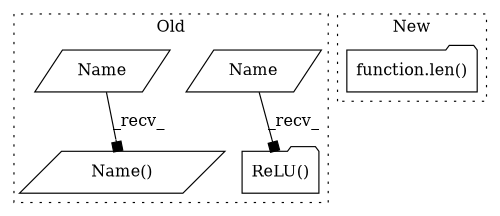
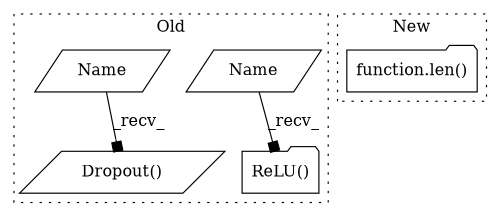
node "Name()": label "Name()" -> "Dropout()"
